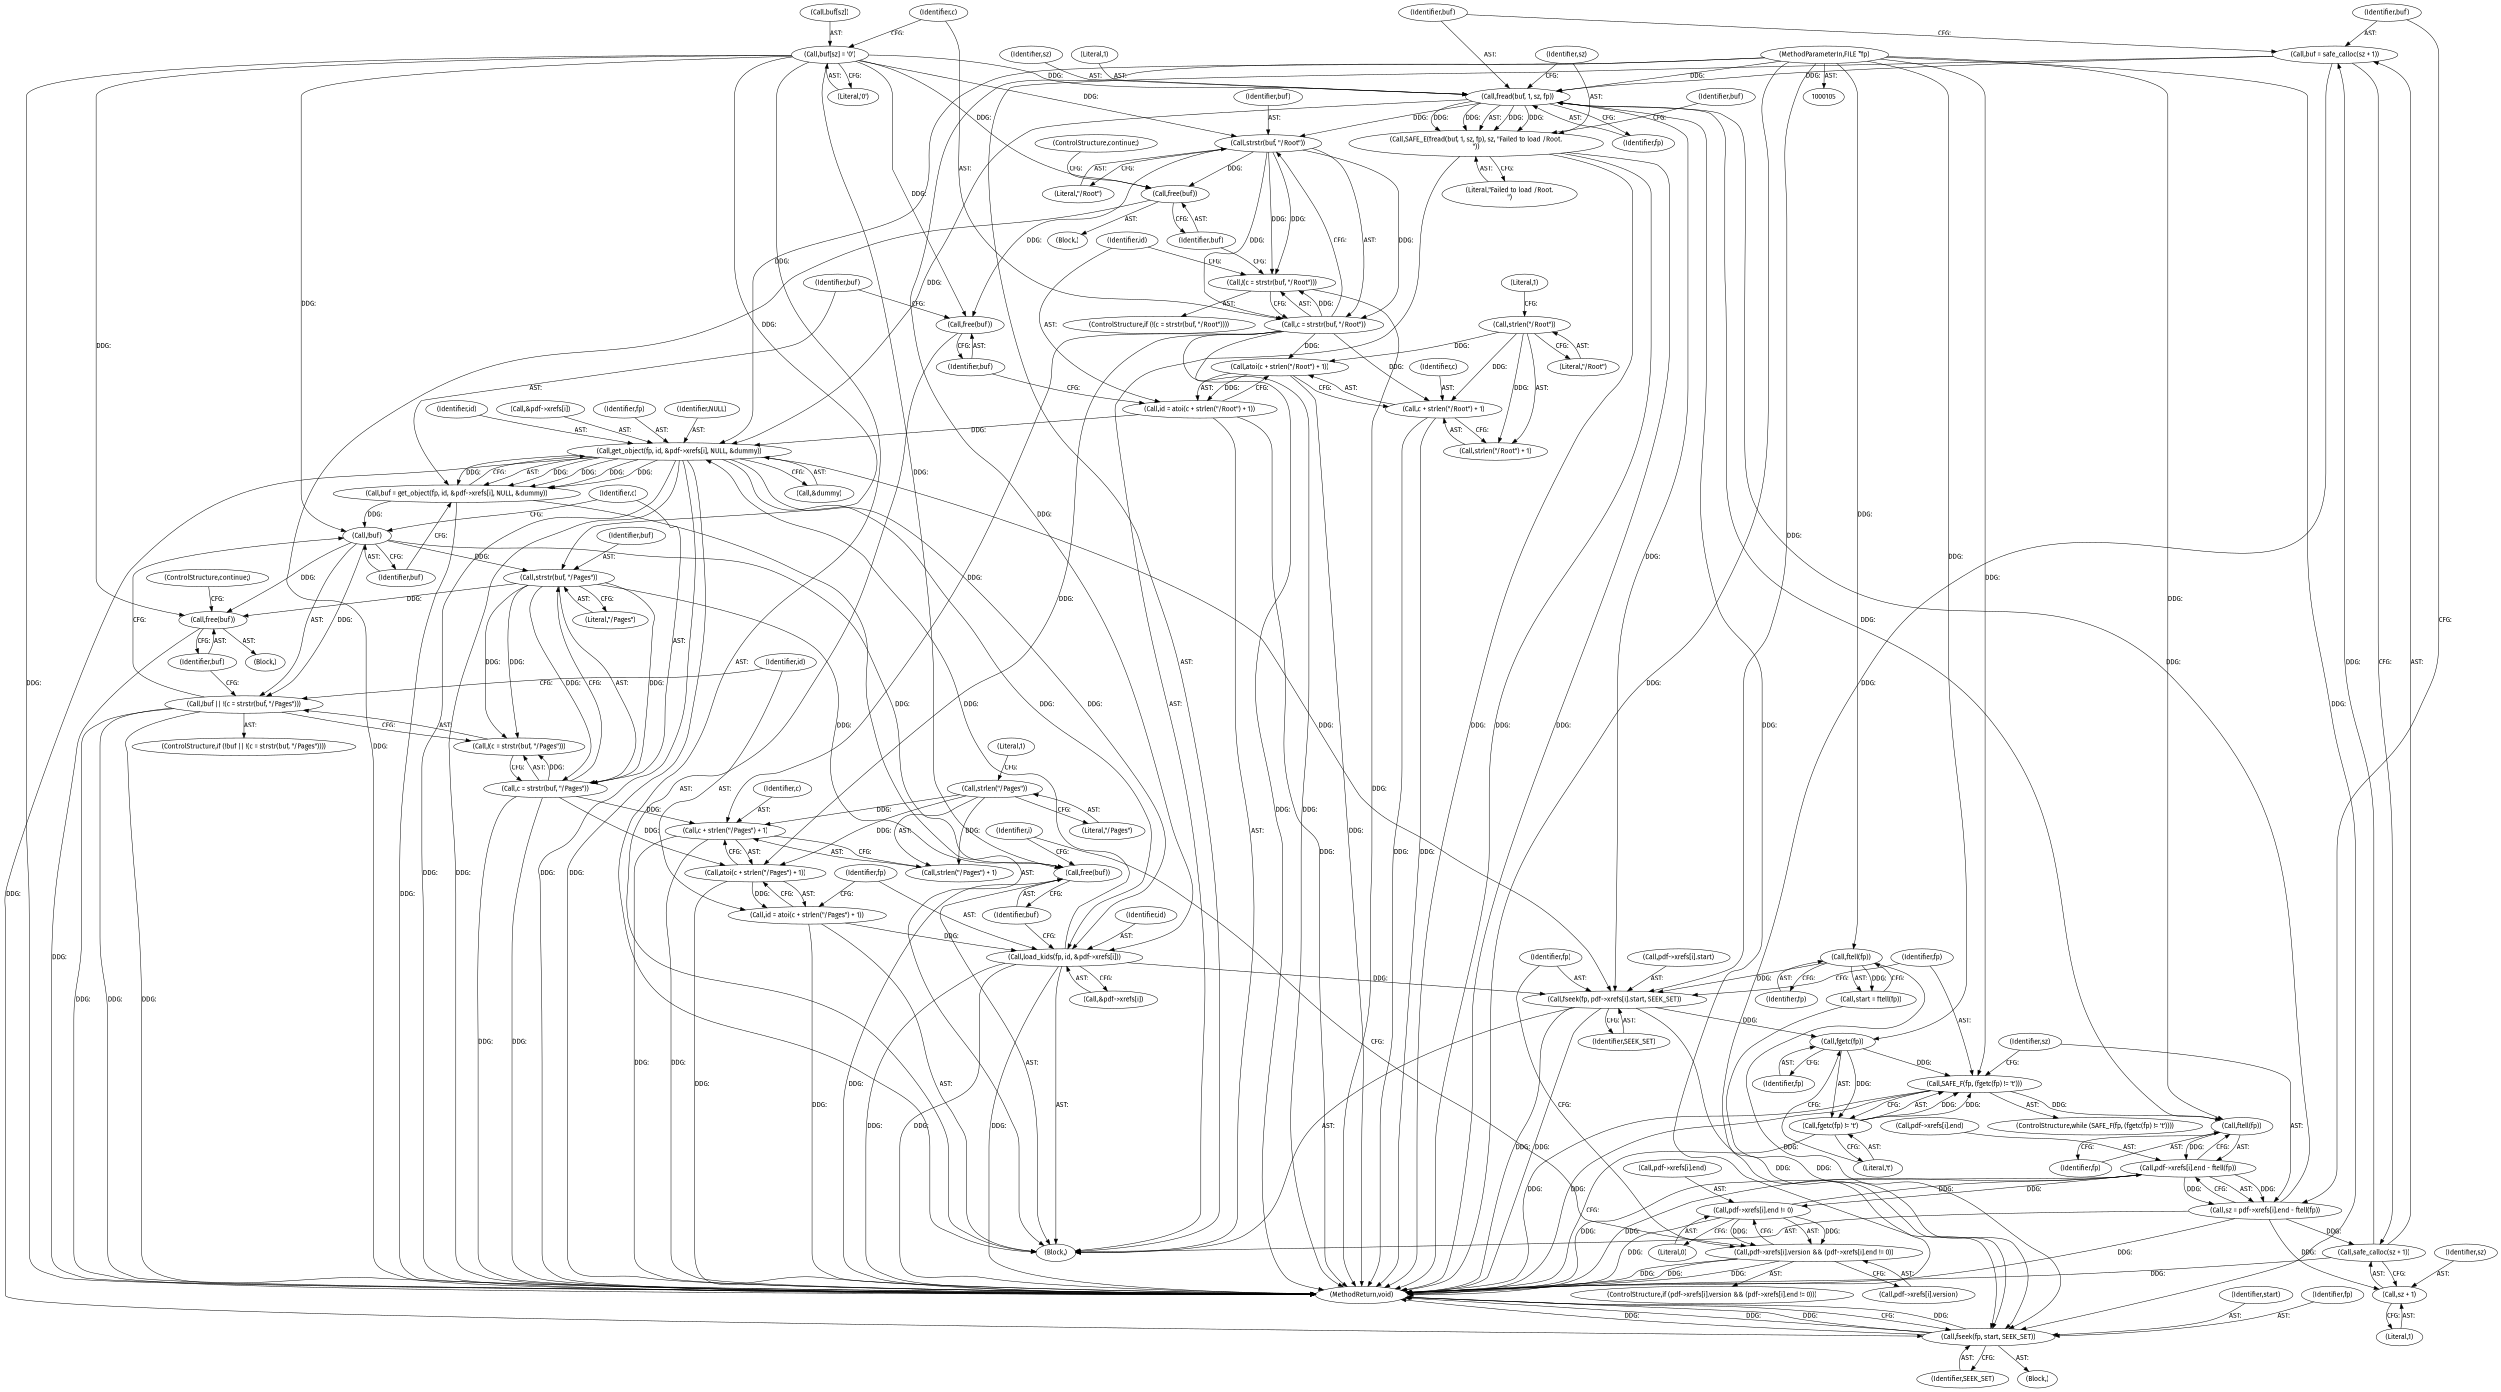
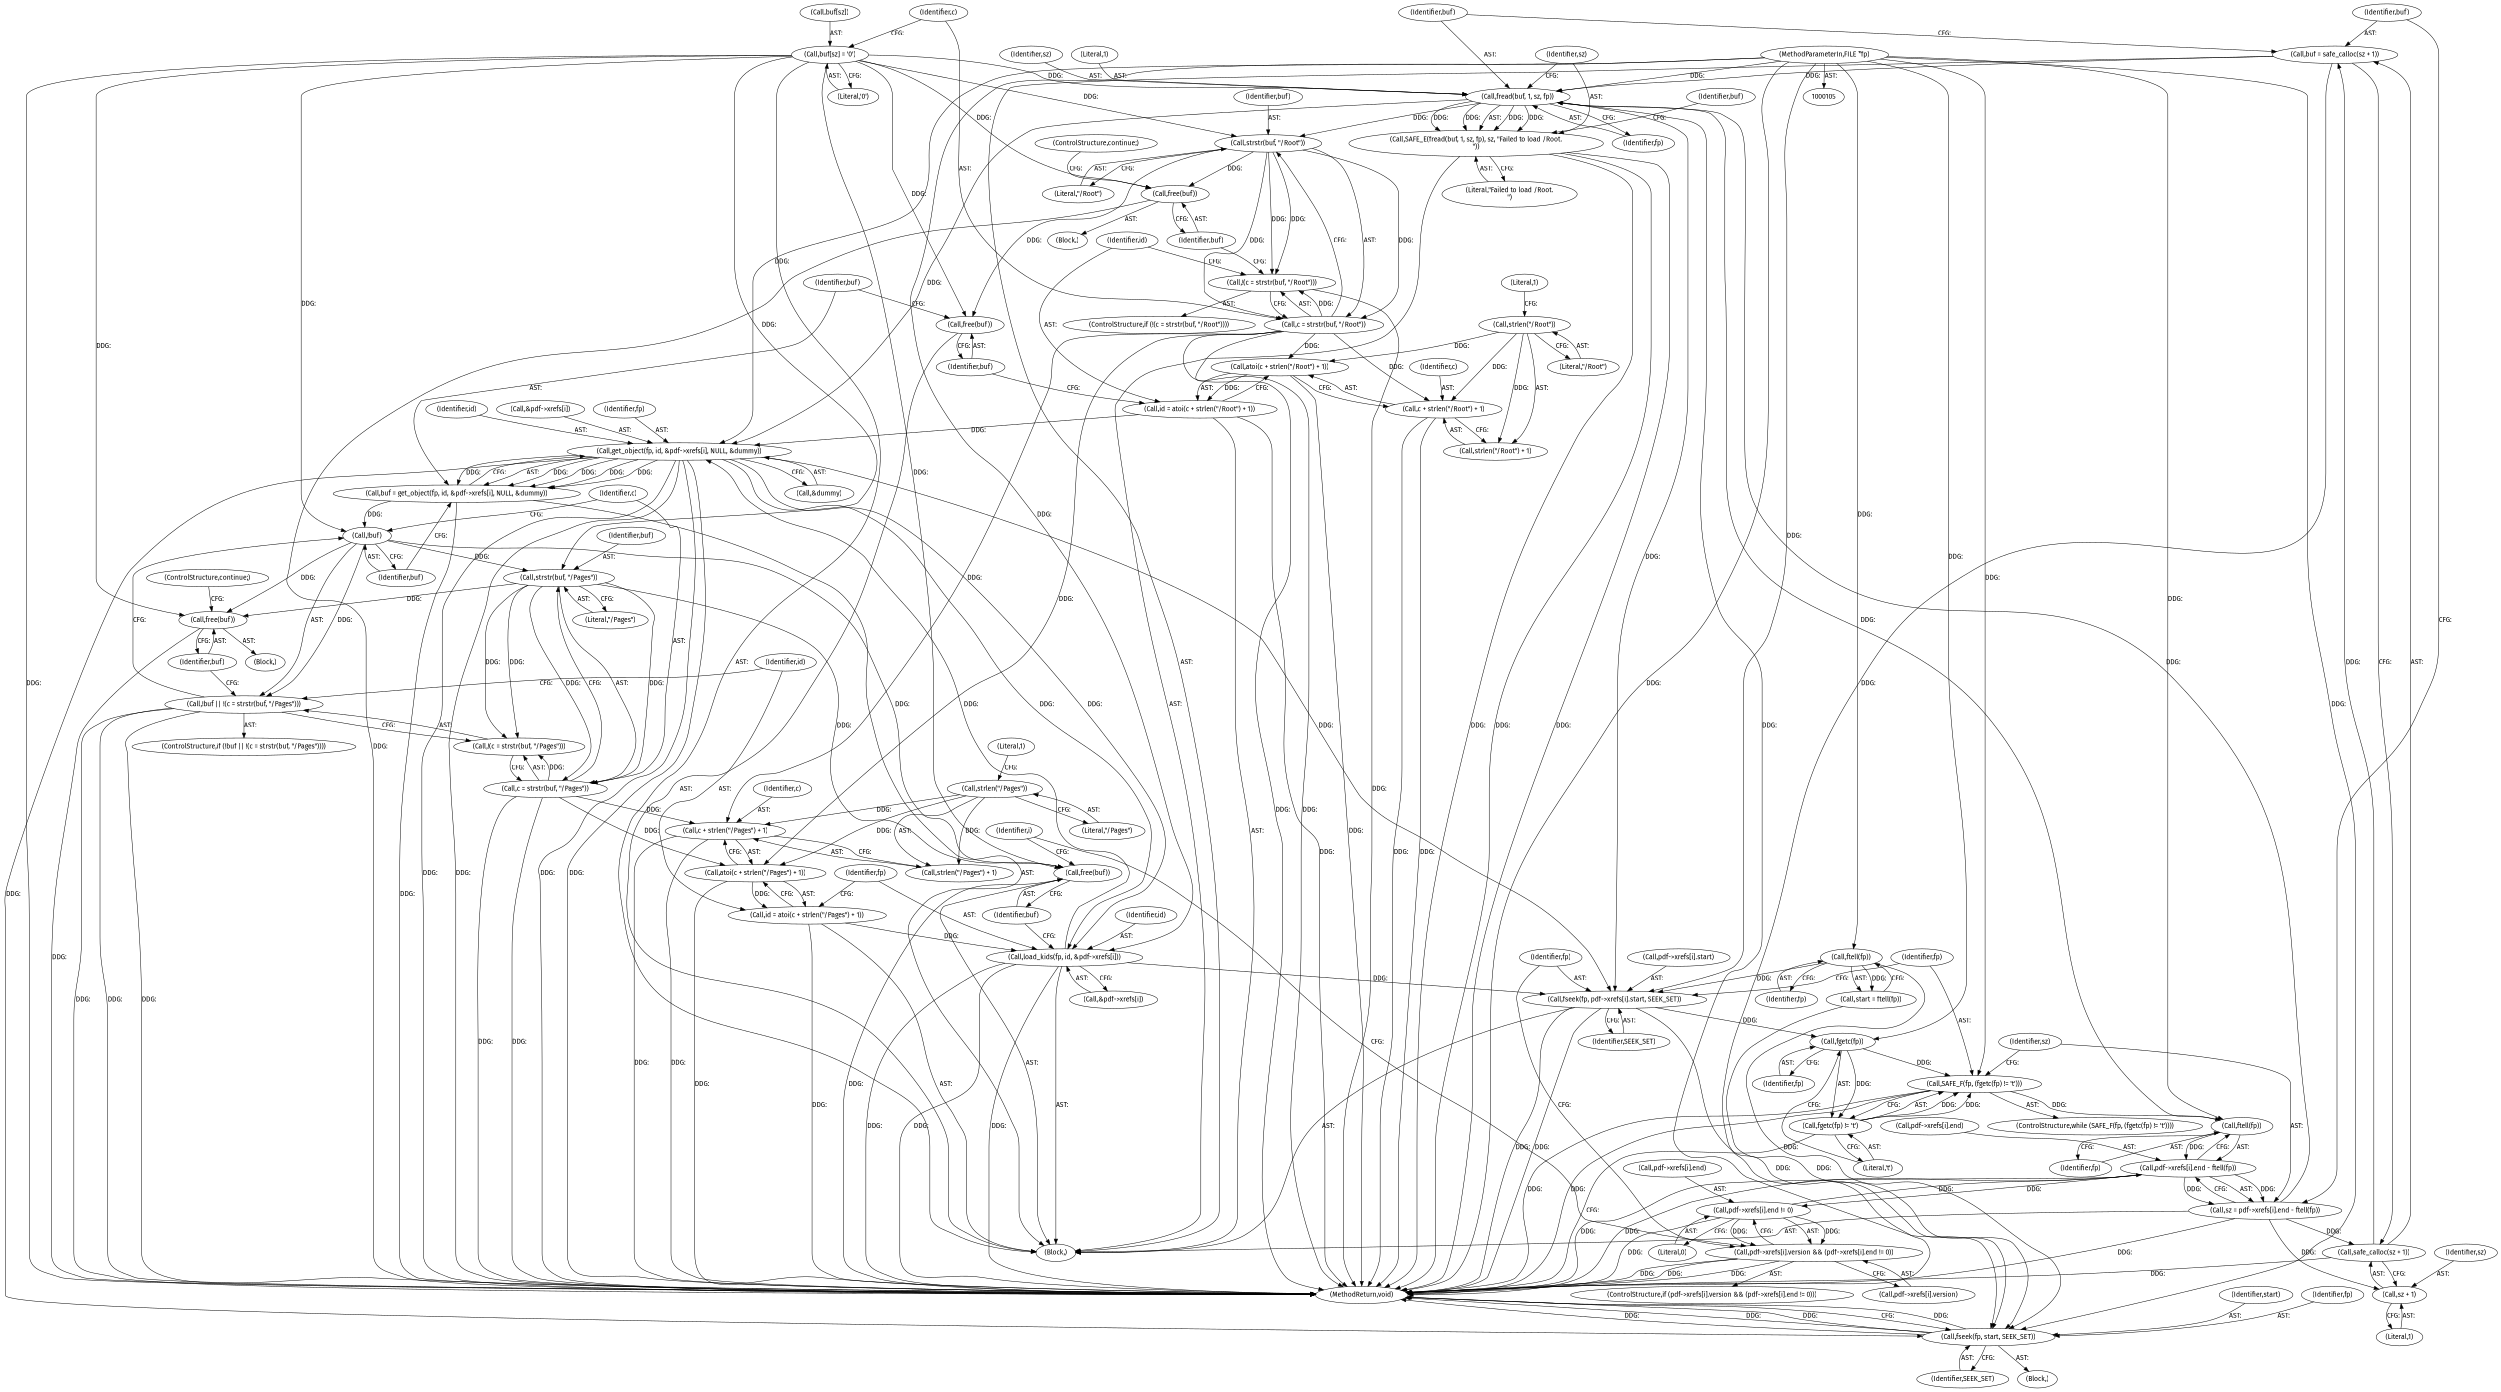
node "(Identifier,NULL)": removed
